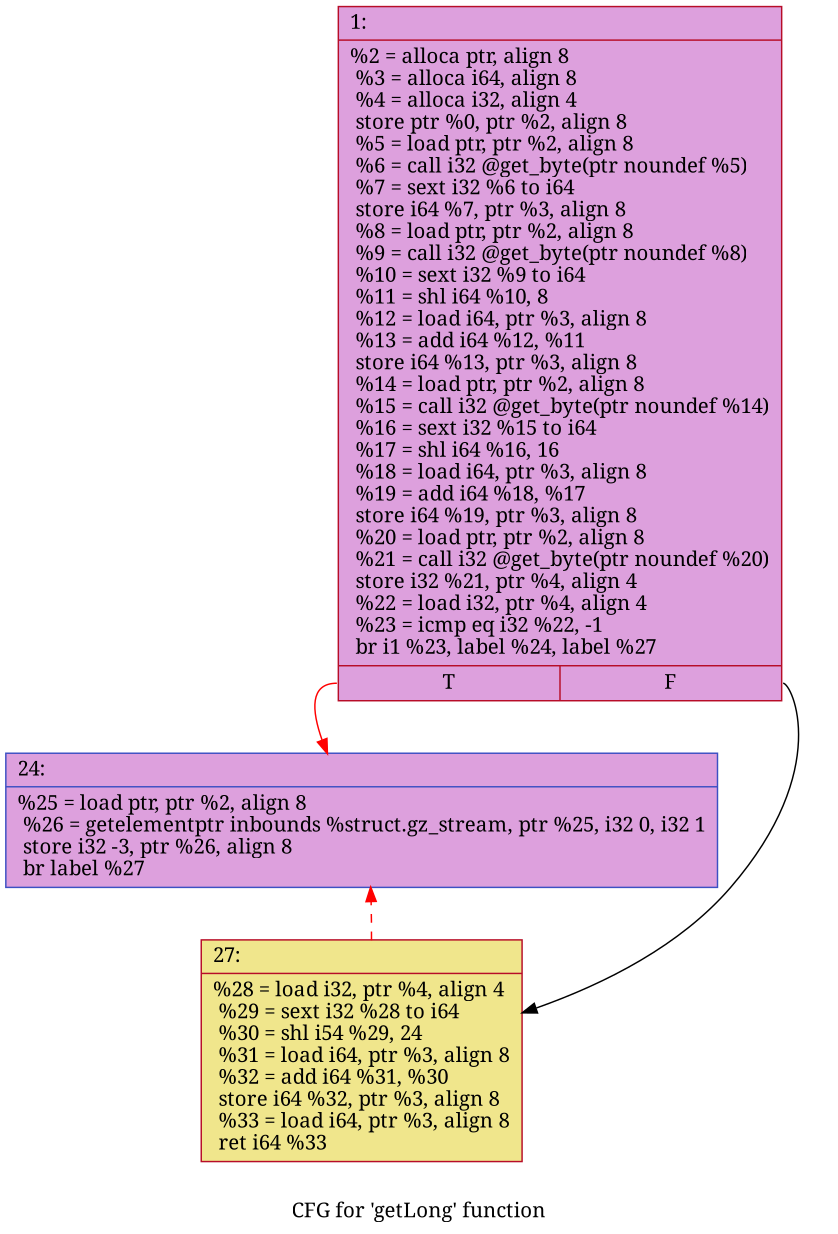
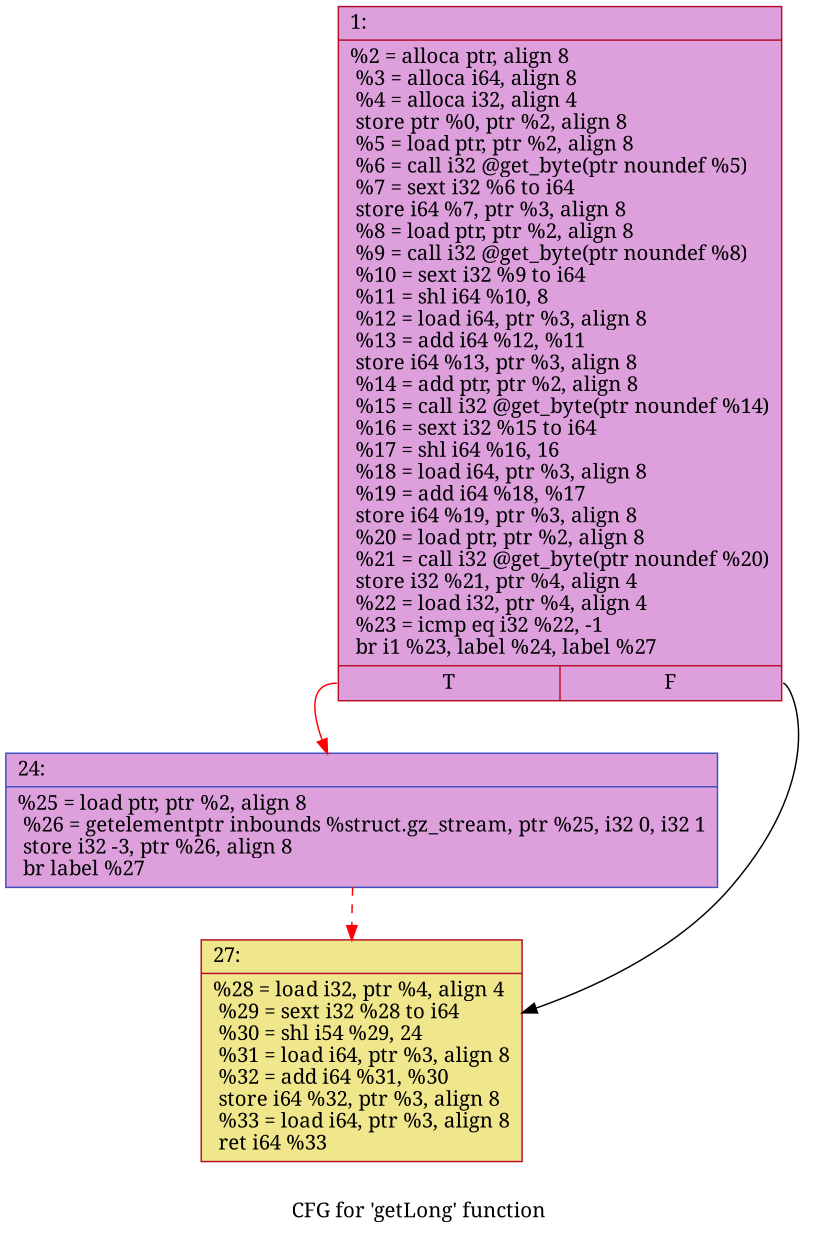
node "1:": text "%14 = load ptr, ptr %2, align 8" -> "%14 = add ptr, ptr %2, align 8"
edge "27:" -> "24:": reversed
